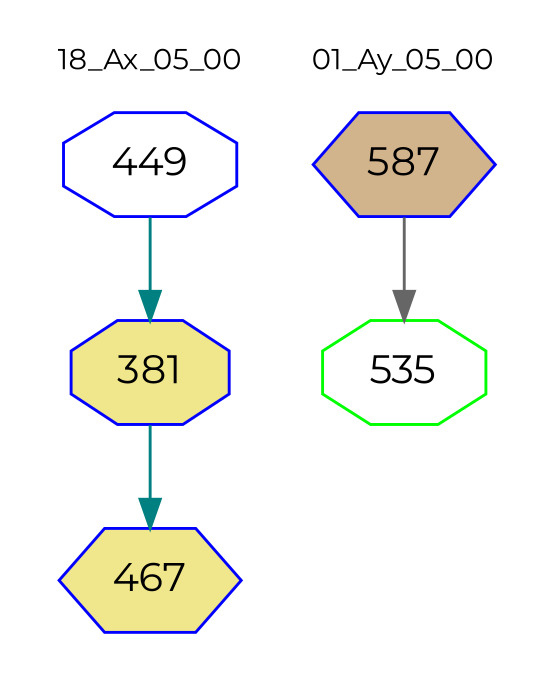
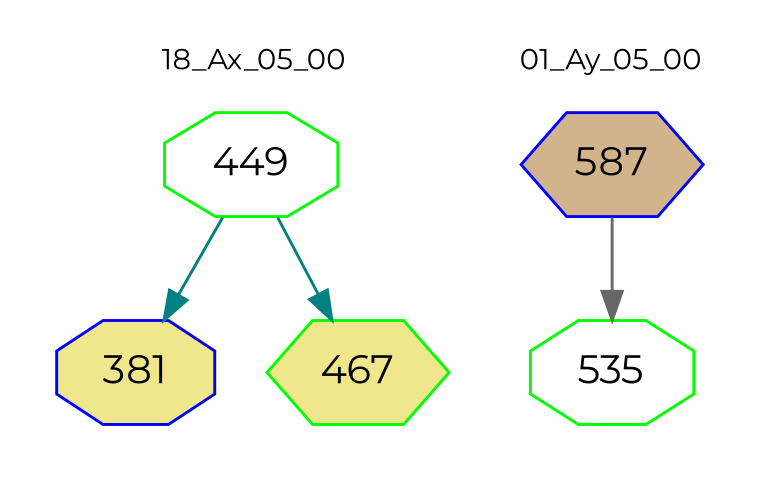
node "449": color blue -> green
edge "381" -> "467": now "449" -> "467"
node "467": color blue -> green
